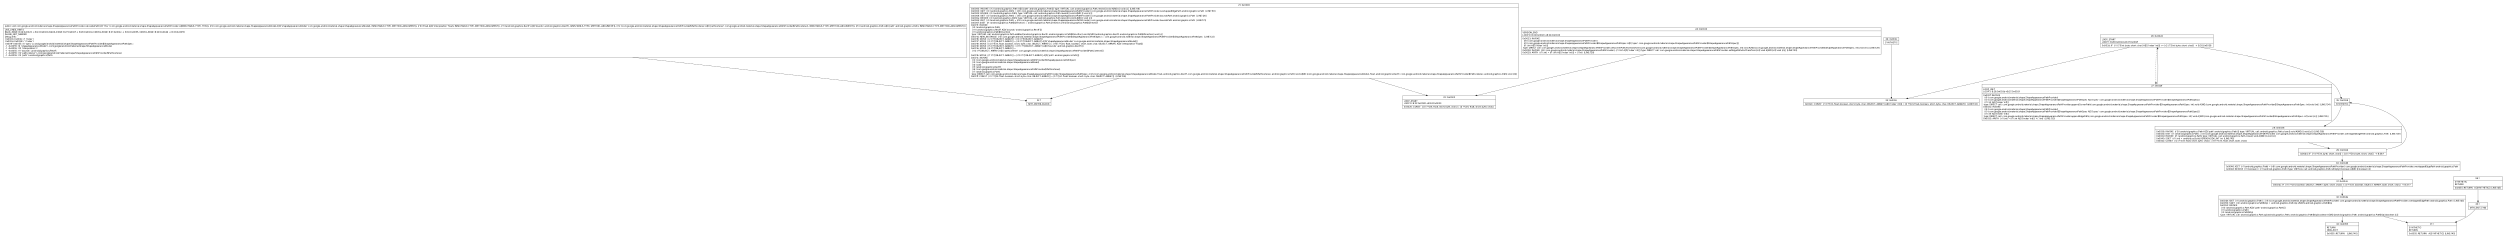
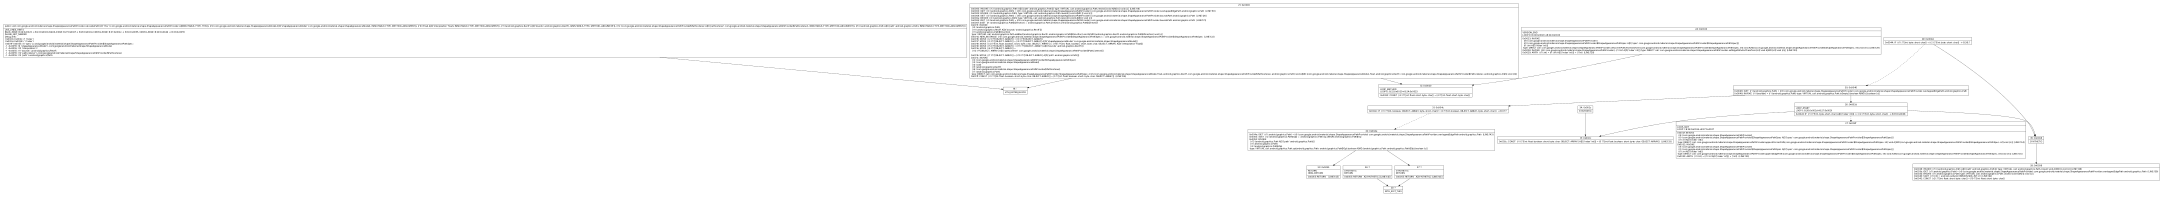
edge "27: 0x002f" -> "26: 0x002d": now "30: 0x0046" -> "26: 0x002d"
node "22: 0x0020": text "LOOP_START" -> "LOOP_METHOD"
edge "28: 0x0038" -> "29: 0x0044": removed
edge "20: ?" -> "37: ?": reversed
node "33: 0x0055": text "ORIG_EXIT" -> "ORIG_RETURN"
